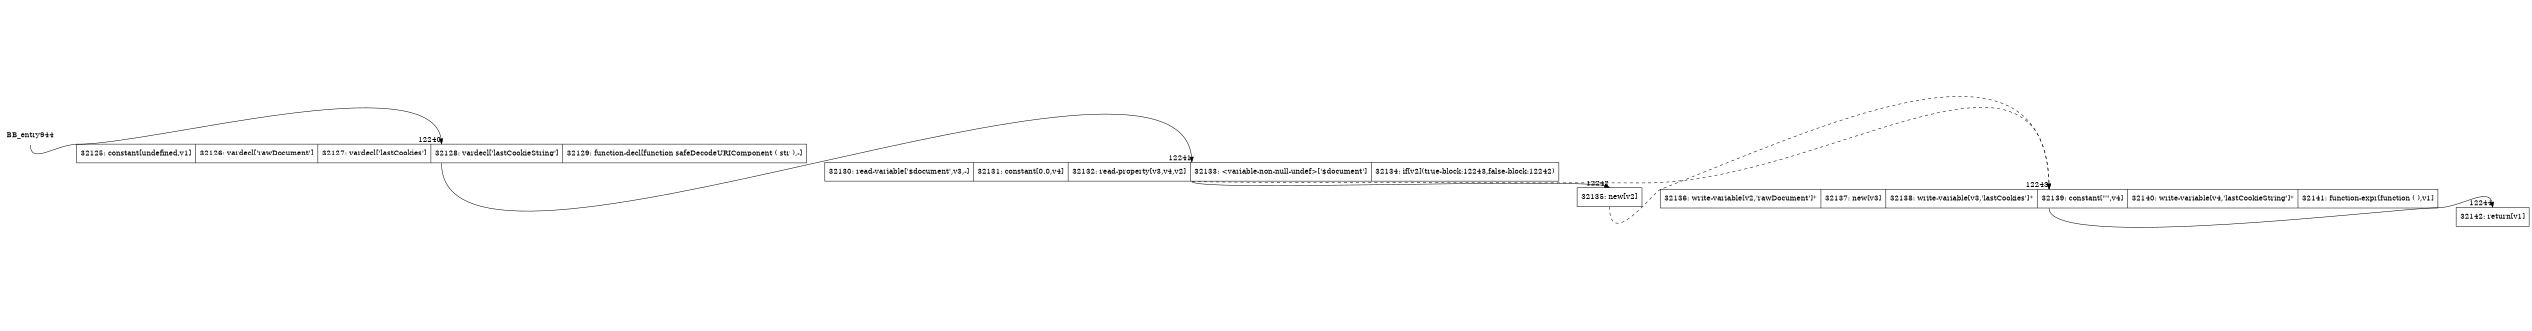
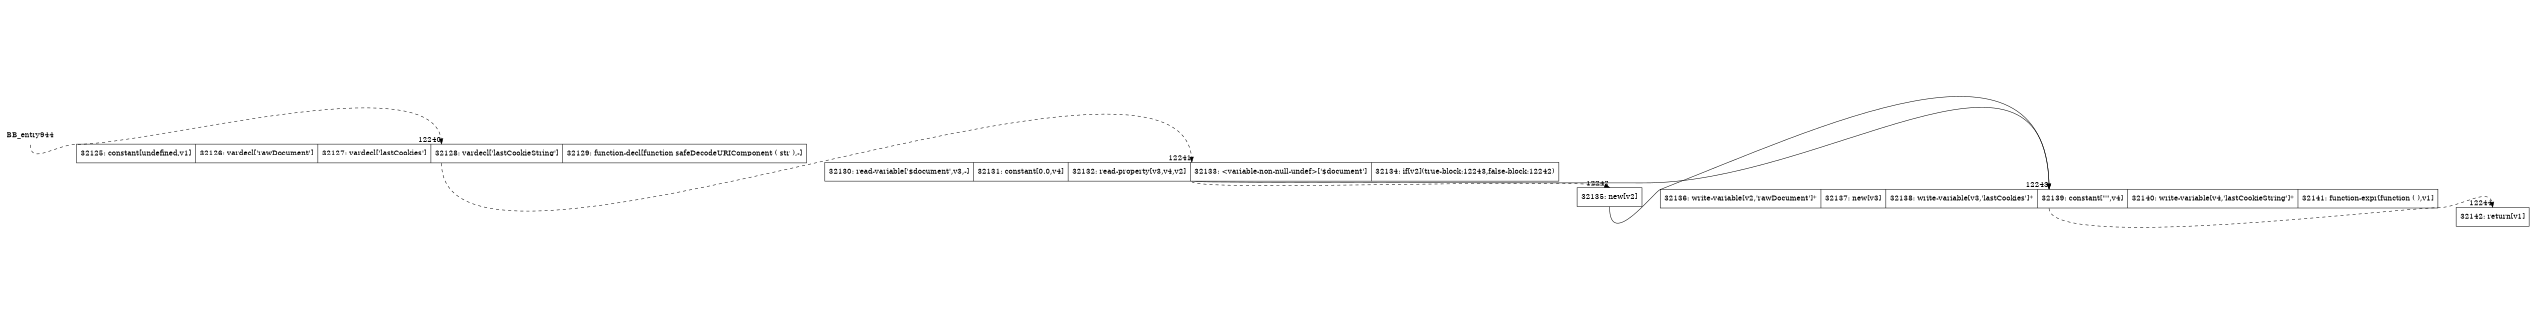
edge "BB_entry944" -> "32125: constant[undefined,v1]": style solid -> dashed
edge "32135: new[v2]" -> "32136: write-variable[v2,'rawDocument']*": style dashed -> solid
edge "32125: constant[undefined,v1]" -> "32130: read-variable['$document',v3,-]": style solid -> dashed
edge "32130: read-variable['$document',v3,-]" -> "32136: write-variable[v2,'rawDocument']*": style dashed -> solid
edge "32130: read-variable['$document',v3,-]" -> "32135: new[v2]": style solid -> dashed
edge "32136: write-variable[v2,'rawDocument']*" -> "32142: return[v1]": style solid -> dashed
